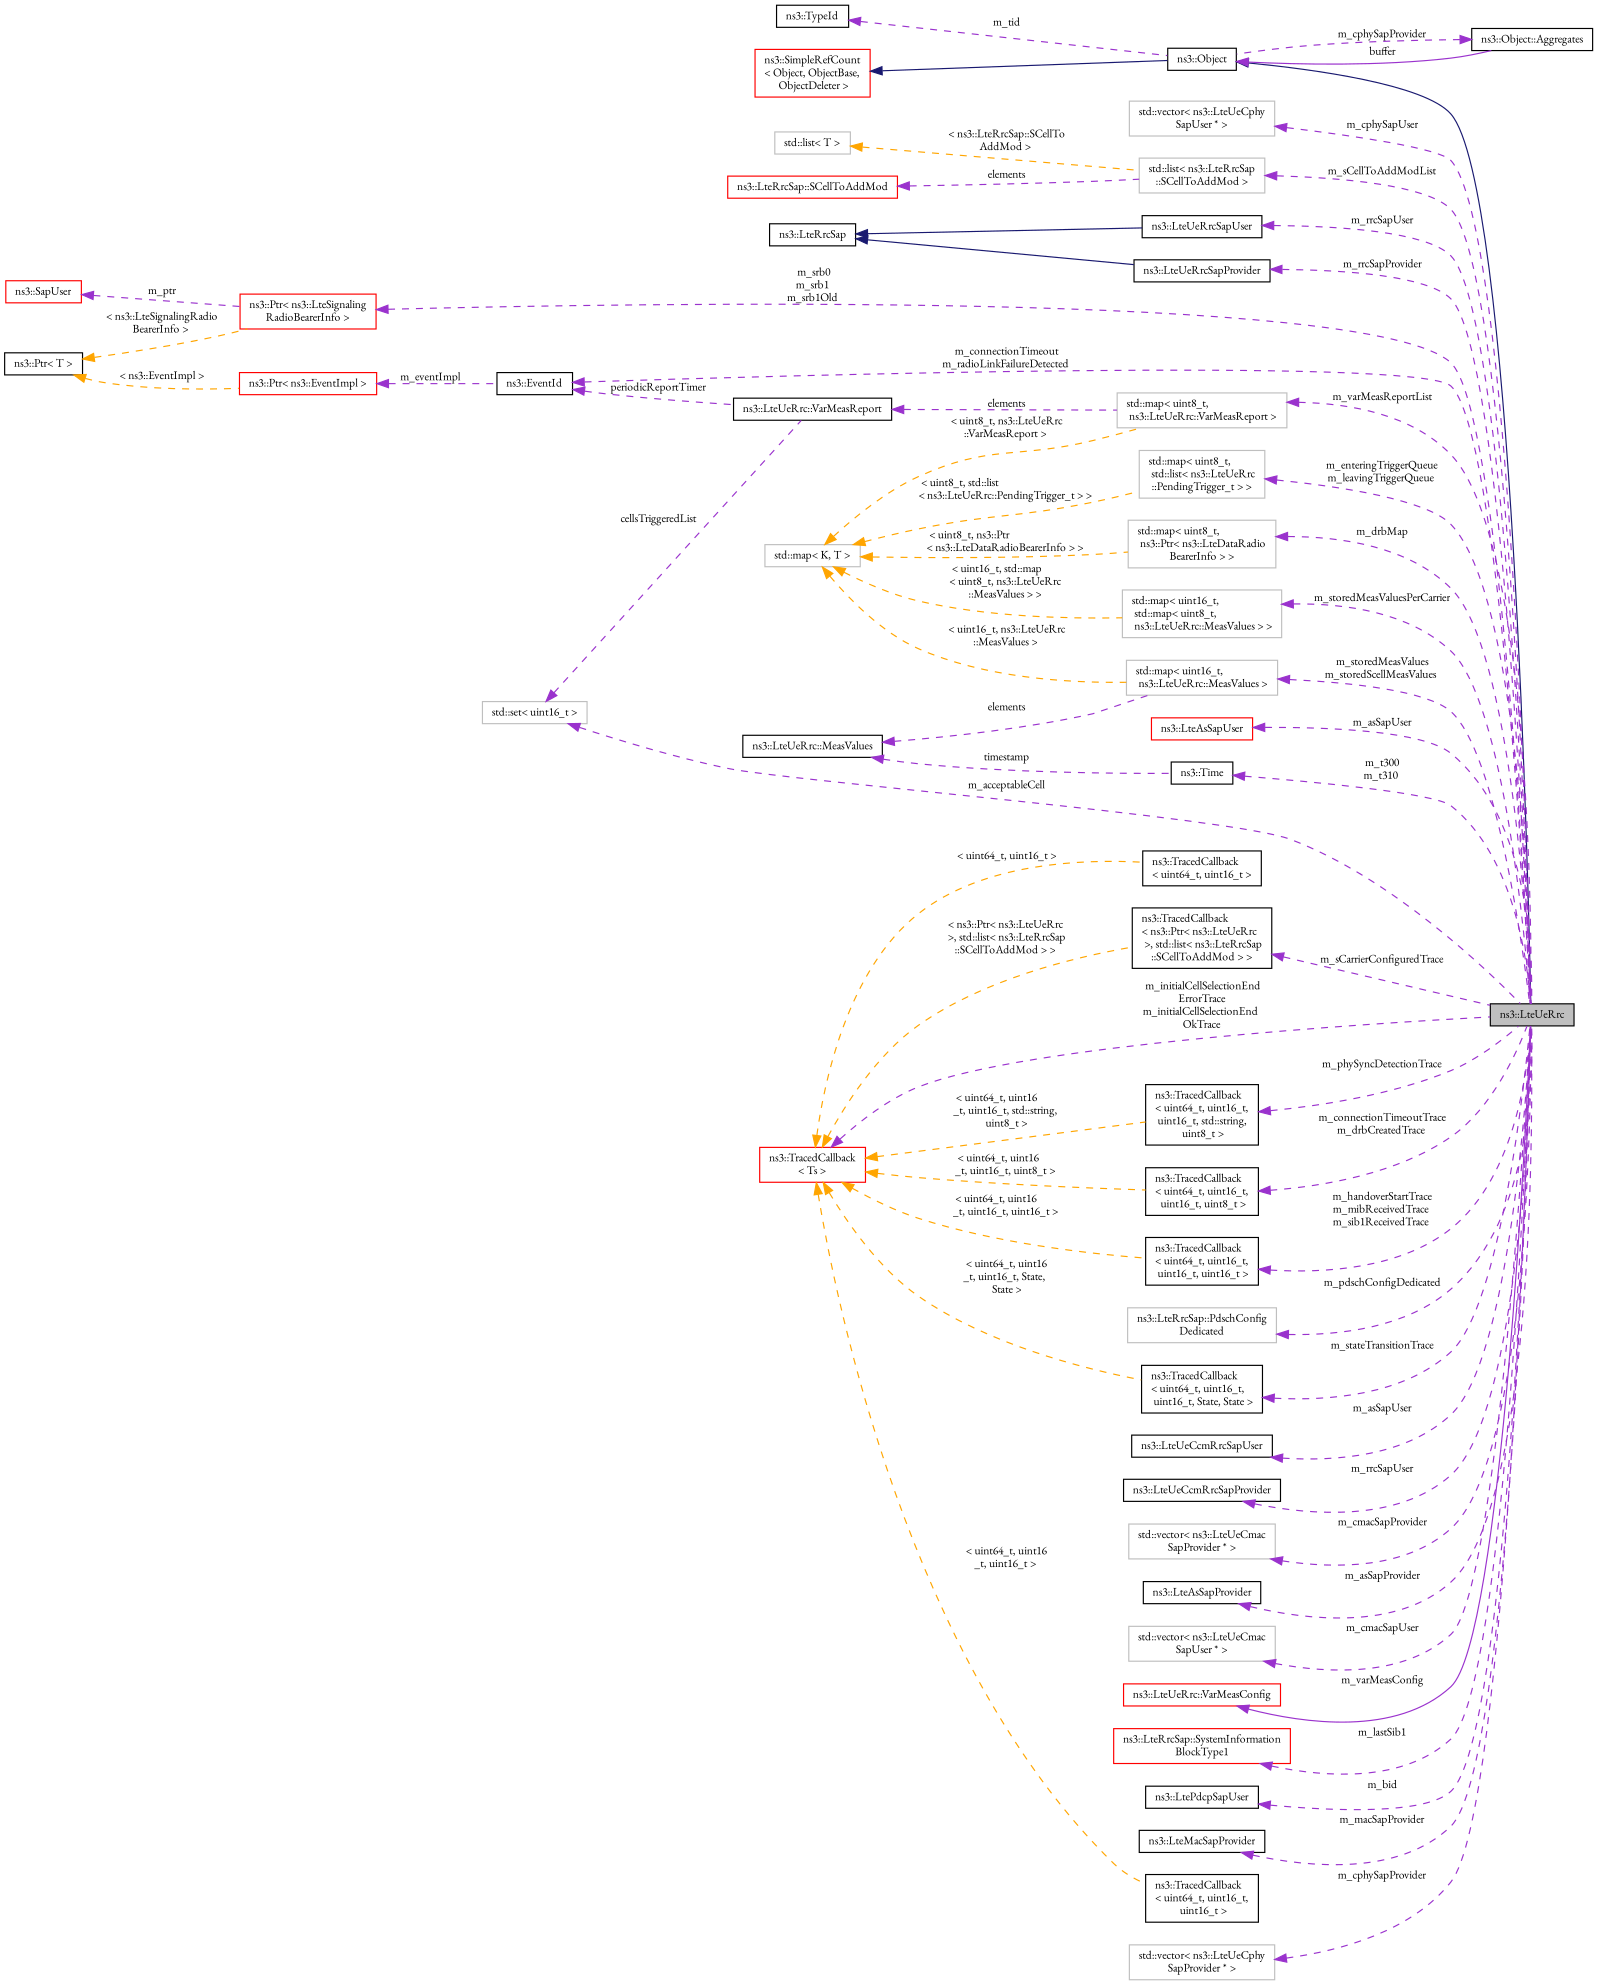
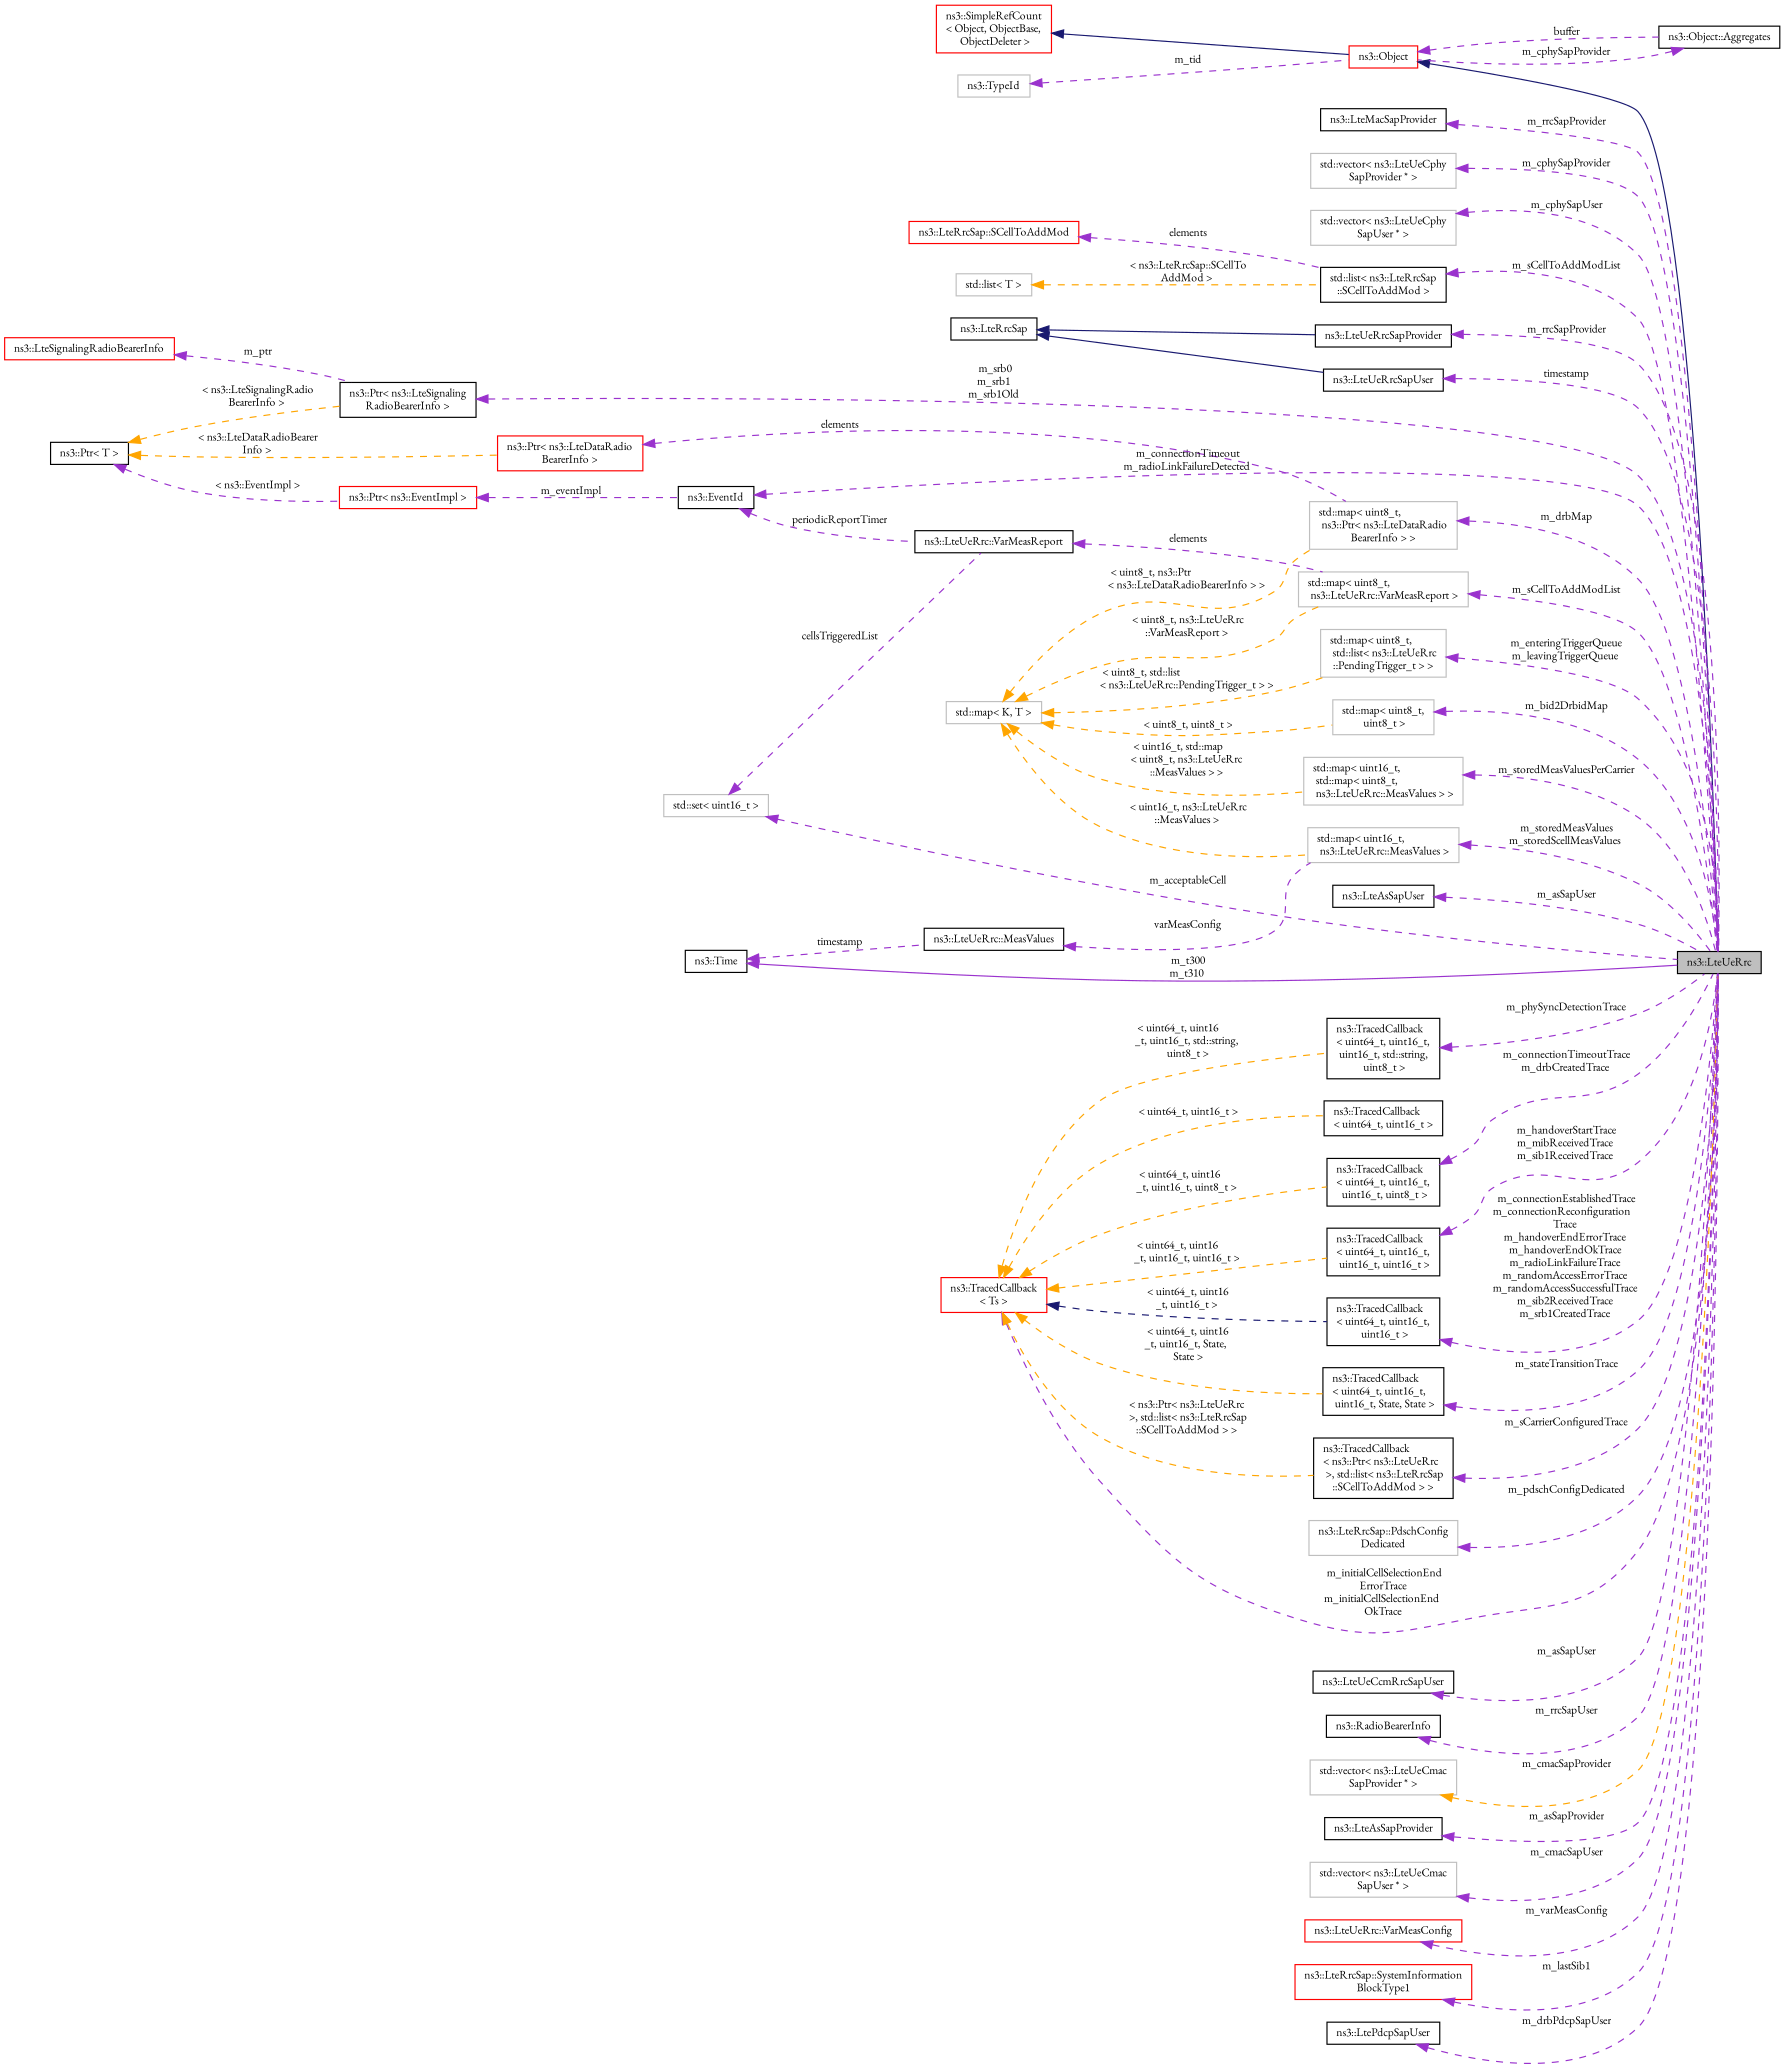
node "ns3::TypeId": color black -> grey75
node "ns3::Object": color black -> red
edge "ns3::Object::Aggregates" -> "ns3::Object": style solid -> dashed
node "std::list< ns3::LteRrcSap ::SCellToAddMod >": color grey75 -> black
edge "ns3::LteUeRrc" -> "ns3::LteUeRrcSapUser": label " m_rrcSapUser" -> " timestamp"
node "ns3::SapUser": label "ns3::SapUser" -> "ns3::LteSignalingRadioBearerInfo"
node "ns3::Ptr< ns3::LteSignaling RadioBearerInfo >": color red -> black
edge "ns3::Ptr< ns3::EventImpl >" -> "ns3::Ptr< T >": color orange -> darkorchid3
edge "ns3::LteUeRrc" -> "std::map< uint8_t, ns3::LteUeRrc::VarMeasReport >": label " m_varMeasReportList" -> " m_sCellToAddModList"
node "ns3::Ptr< ns3::LteDataRadio BearerInfo >": added
edge "std::map< uint16_t, ns3::LteUeRrc::MeasValues >" -> "ns3::LteUeRrc::MeasValues": label " elements" -> " varMeasConfig"
node "std::map< uint8_t, uint8_t >": added
node "ns3::LteAsSapUser": color red -> black
edge "ns3::Time" -> "ns3::LteUeRrc::MeasValues": reversed
edge "ns3::LteUeRrc" -> "ns3::Time": style dashed -> solid
edge "ns3::LteUeRrc" -> "ns3::TracedCallback < uint64_t, uint16_t, uint16_t >": added, label "m_connectionEstablishedTrace m_connectionReconfiguration Trace m_handoverEndErrorTrace m_handoverEndOkTrace m_radioLinkFailureTrace m_randomAccessErrorTrace m_randomAccessSuccessfulTrace m_sib2ReceivedTrace m_srb1CreatedTrace"
edge "ns3::LteUeRrc" -> "std::vector< ns3::LteUeCmac SapProvider * >": color darkorchid3 -> orange
node "ns3::LteUeCcmRrcSapProvider": label "ns3::LteUeCcmRrcSapProvider" -> "ns3::RadioBearerInfo"
edge "ns3::LteUeRrc" -> "ns3::LteUeRrc::VarMeasConfig": style solid -> dashed
edge "ns3::TracedCallback < uint64_t, uint16_t, uint16_t >" -> "ns3::TracedCallback < Ts >": color orange -> midnightblue
edge "ns3::LteUeRrc" -> "ns3::LtePdcpSapUser": label " m_bid" -> " m_drbPdcpSapUser"
edge "ns3::LteUeRrc" -> "ns3::LteMacSapProvider": label " m_macSapProvider" -> " m_rrcSapProvider"
